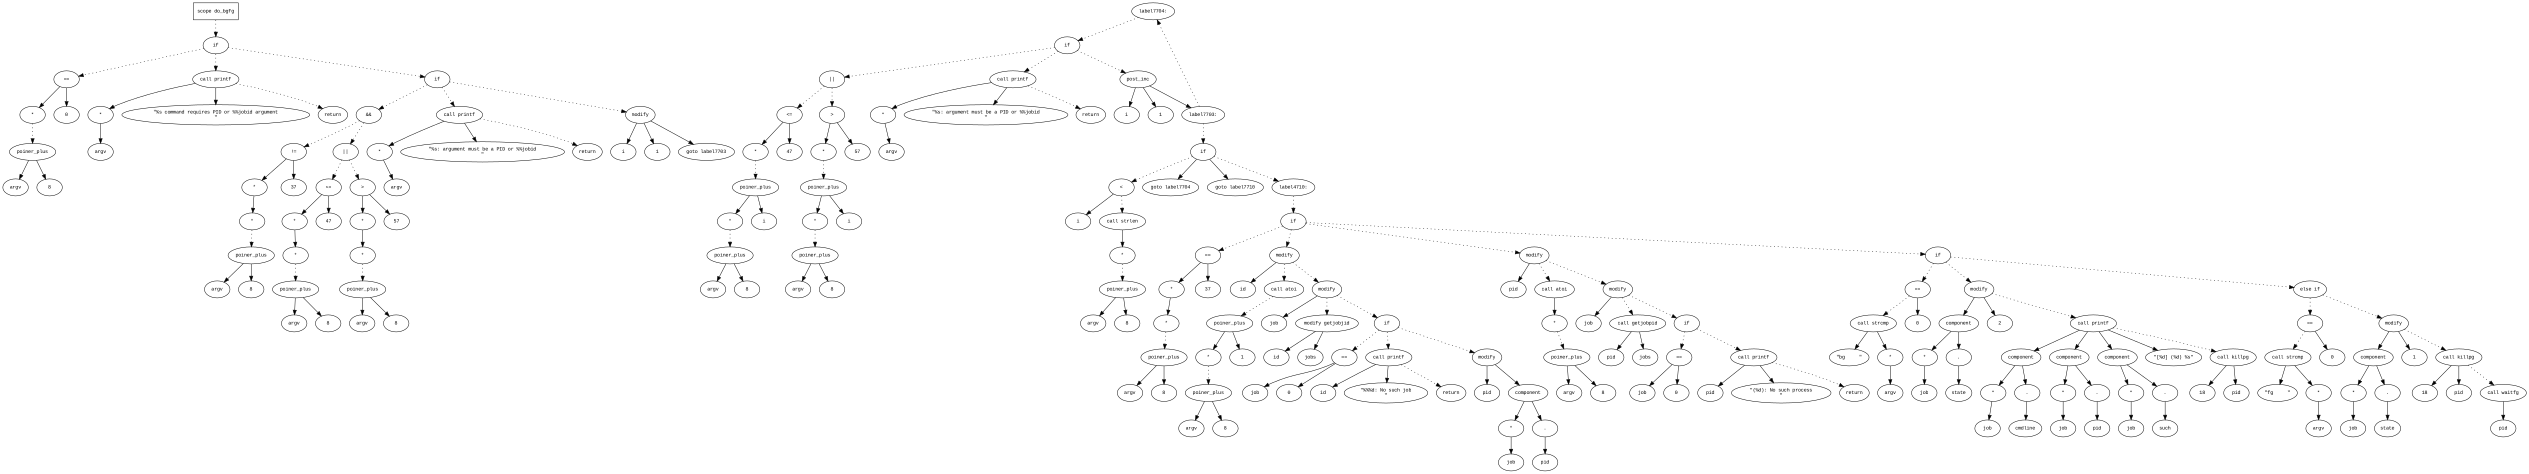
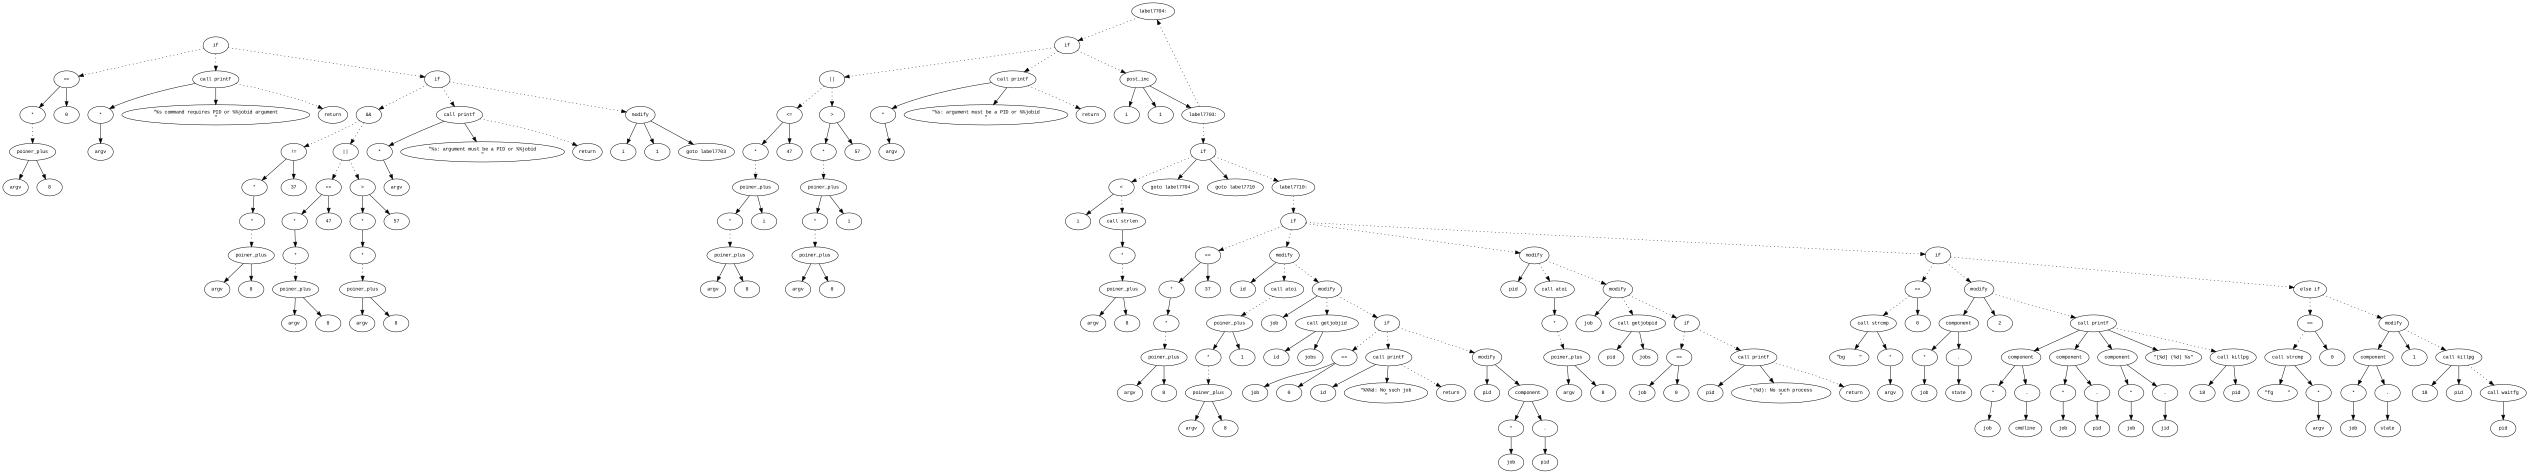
node "scope do_bgfg": removed
node "label4710:": label "label4710:" -> "label7710:"
node "modify getjobjid": label "modify getjobjid" -> "call getjobjid"
node "such": label "such" -> "jid"
